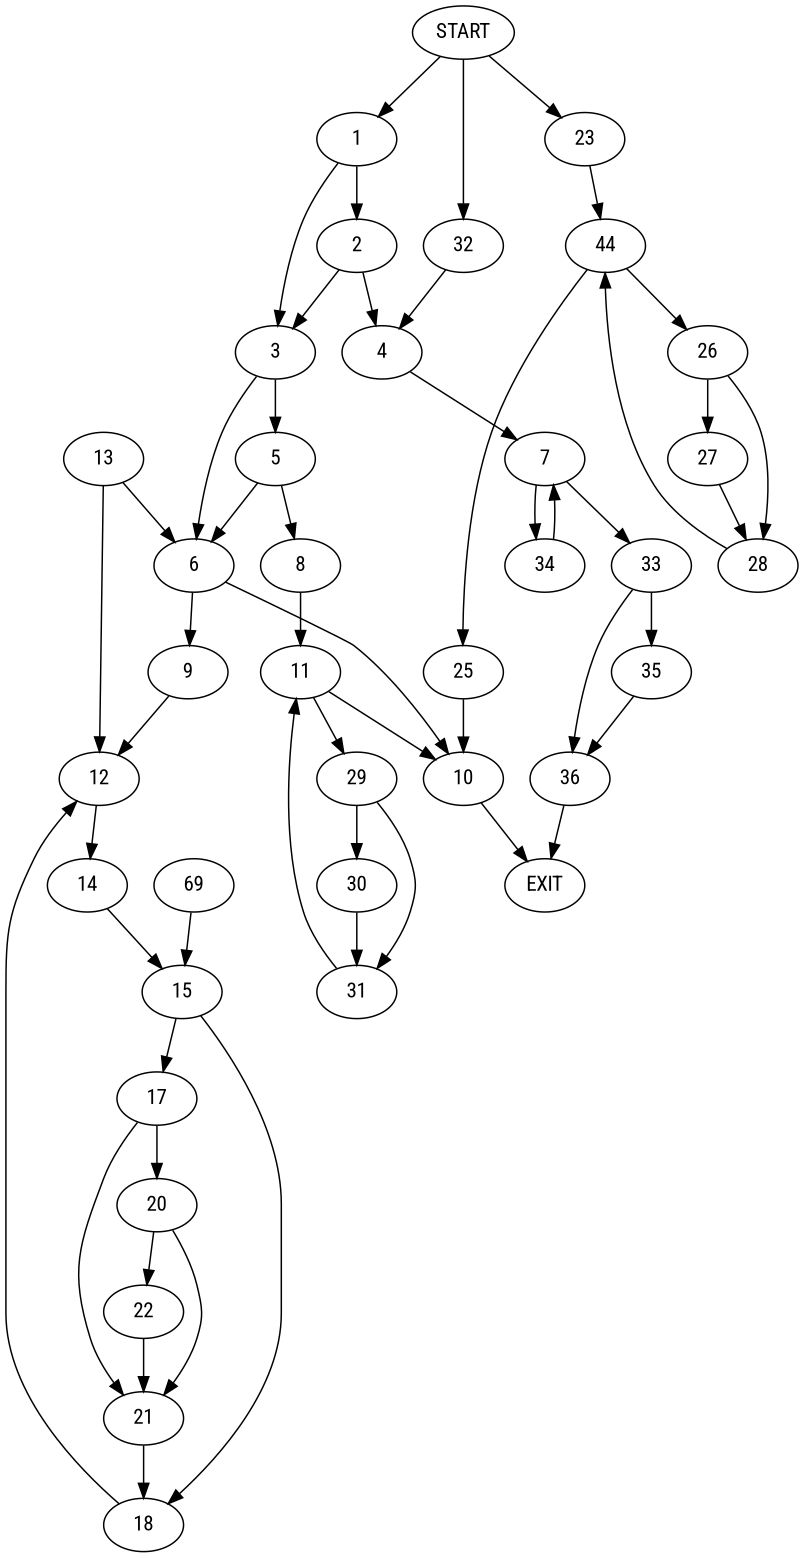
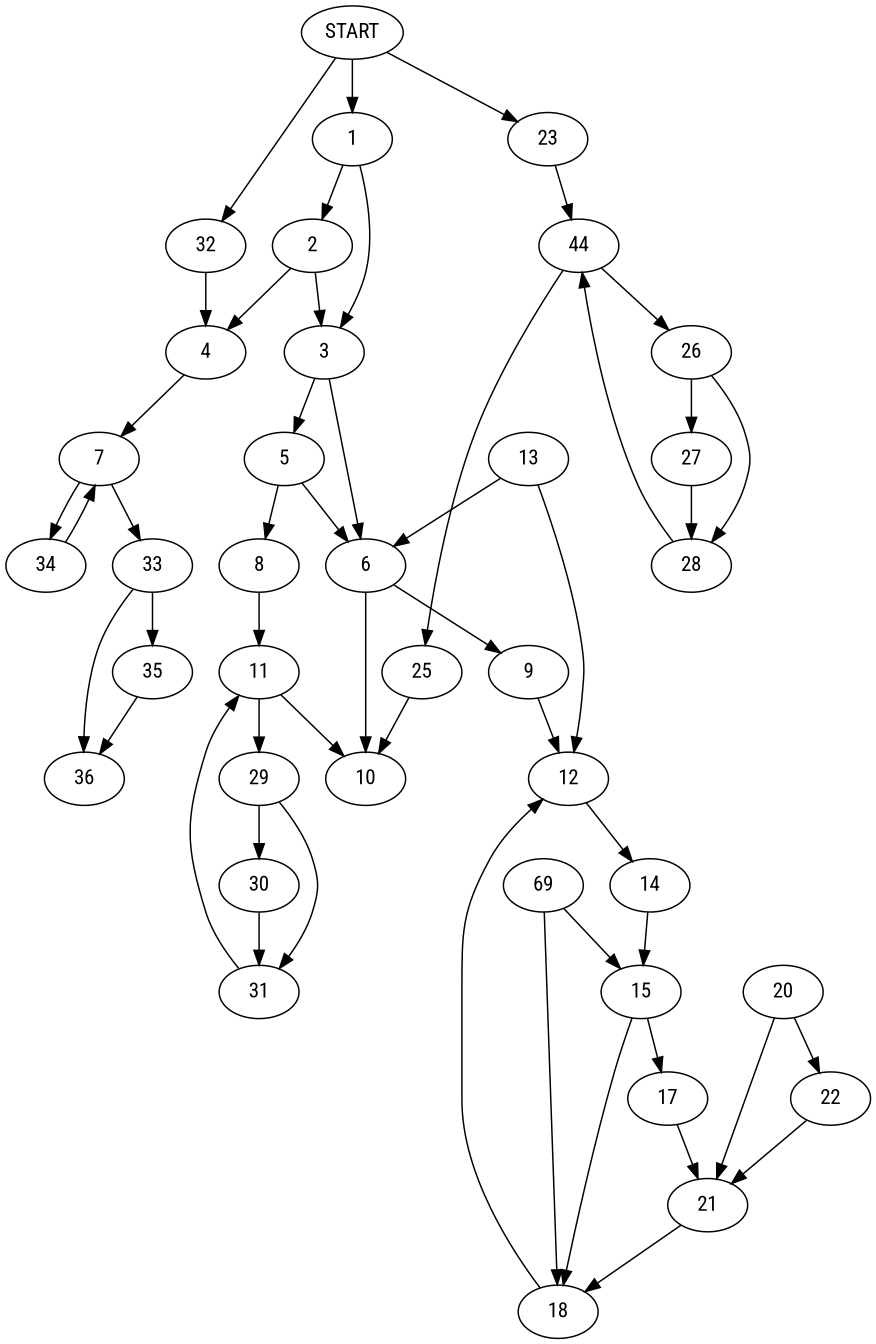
node "EXIT": removed
edge "69" -> "18": added
edge "17" -> "20": removed
